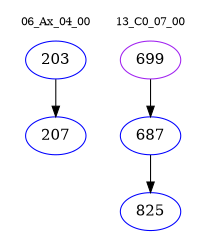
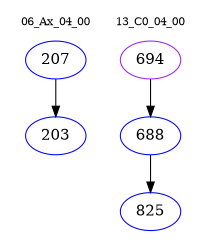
cluster "13_C0_07_00": label "13_C0_07_00" -> "13_C0_04_00"
node "699": label "699" -> "694"
edge "203" -> "207": reversed
node "687": label "687" -> "688"
